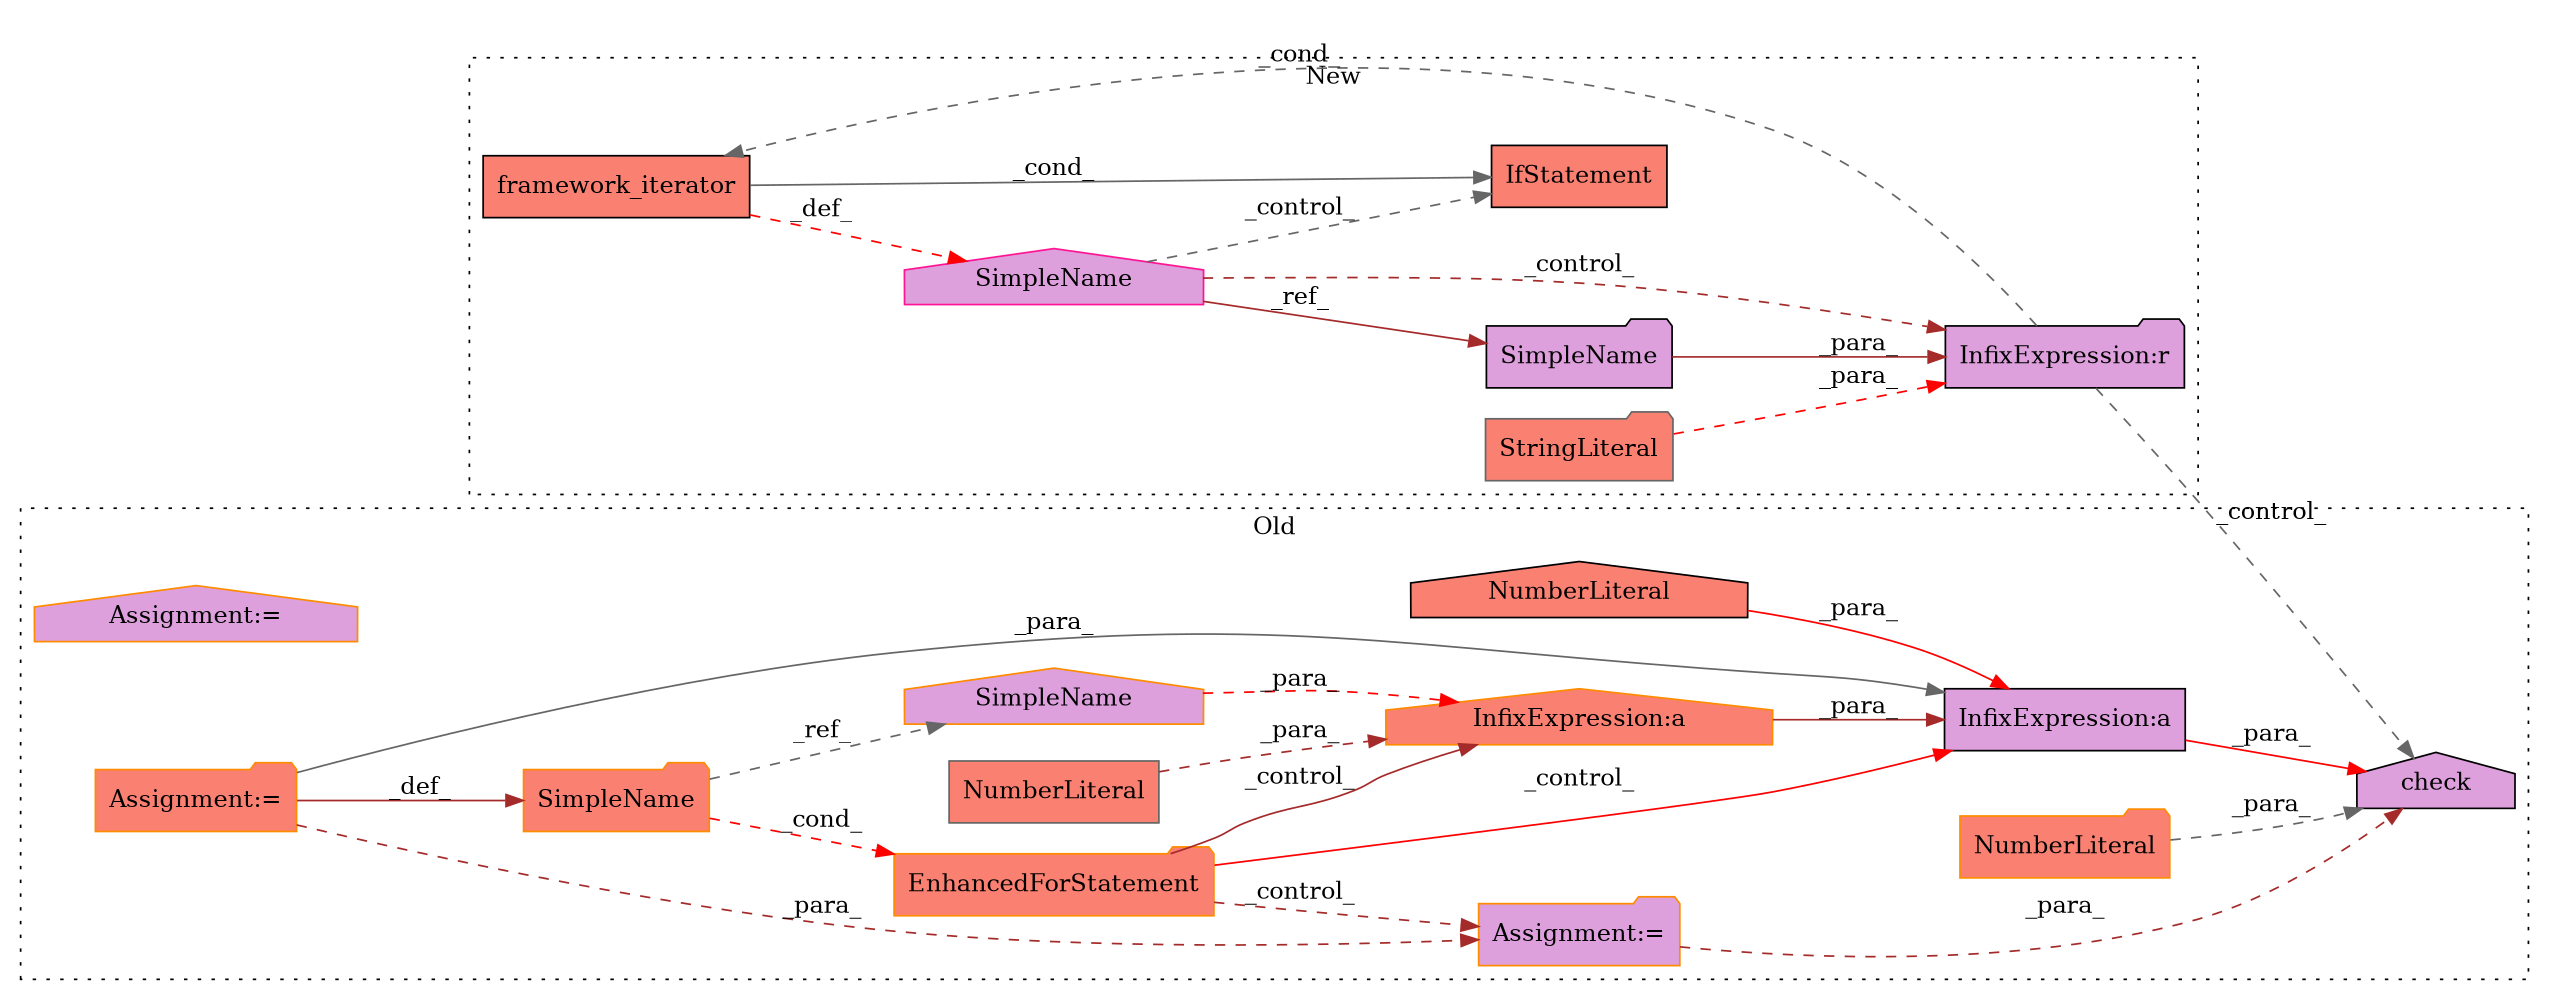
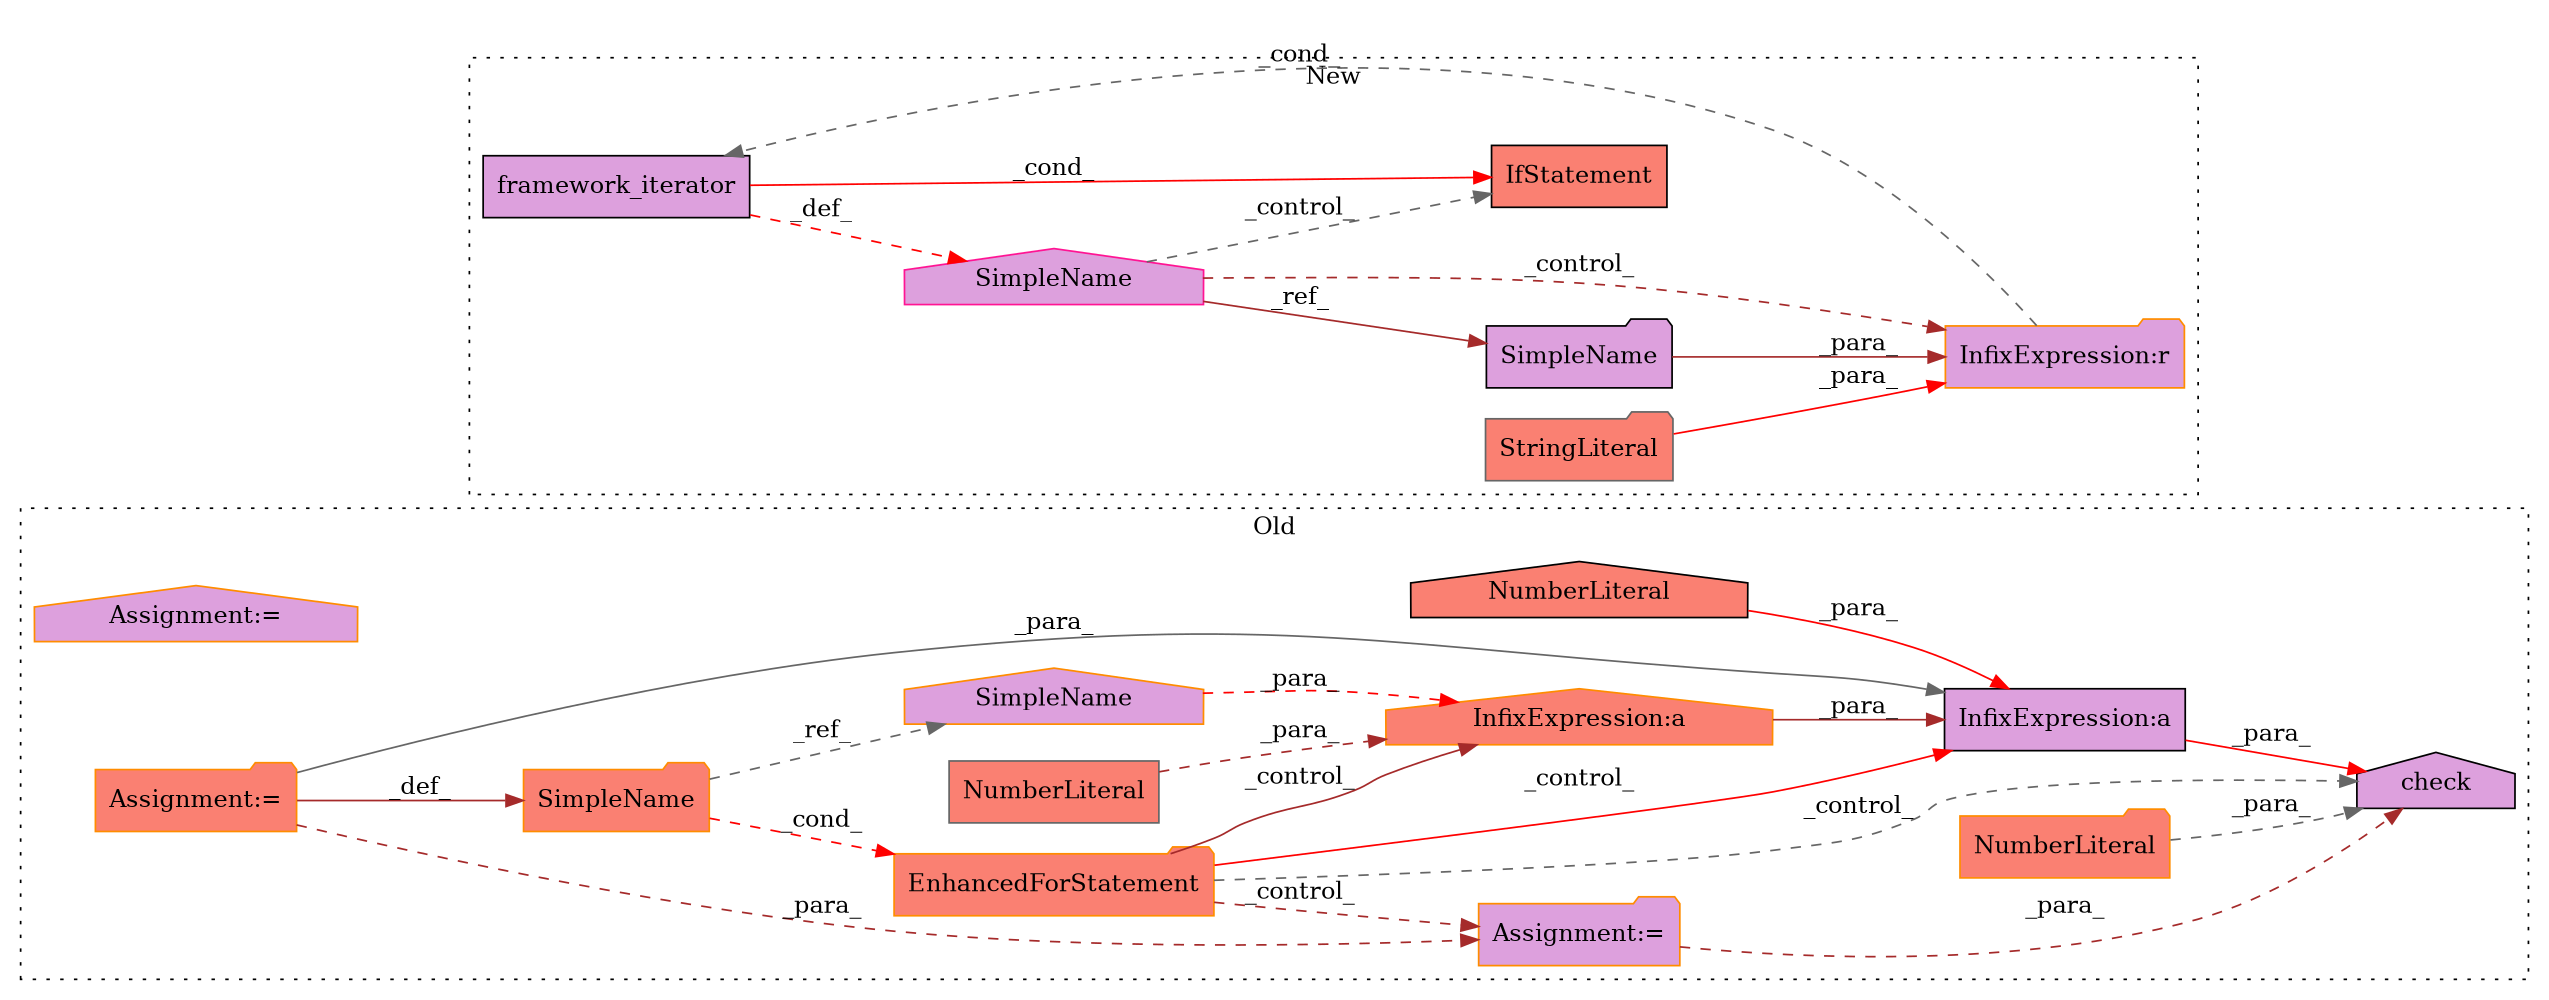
edge "framework_iterator" -> "IfStatement": color gray40 -> red
node "framework_iterator": fillcolor salmon -> plum
node "InfixExpression:r": color black -> darkorange
edge "StringLiteral" -> "InfixExpression:r": style dashed -> solid
edge "InfixExpression:r" -> "check": now "EnhancedForStatement" -> "check"
